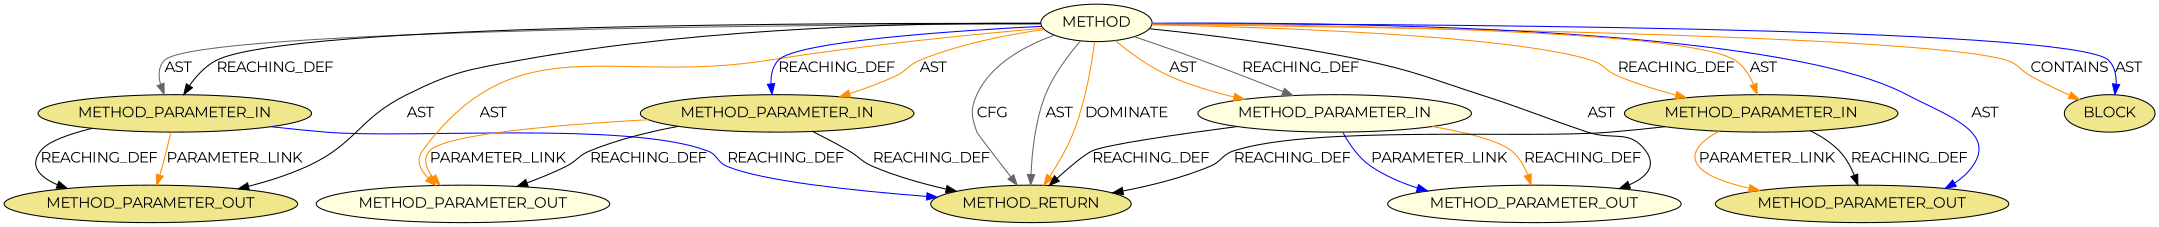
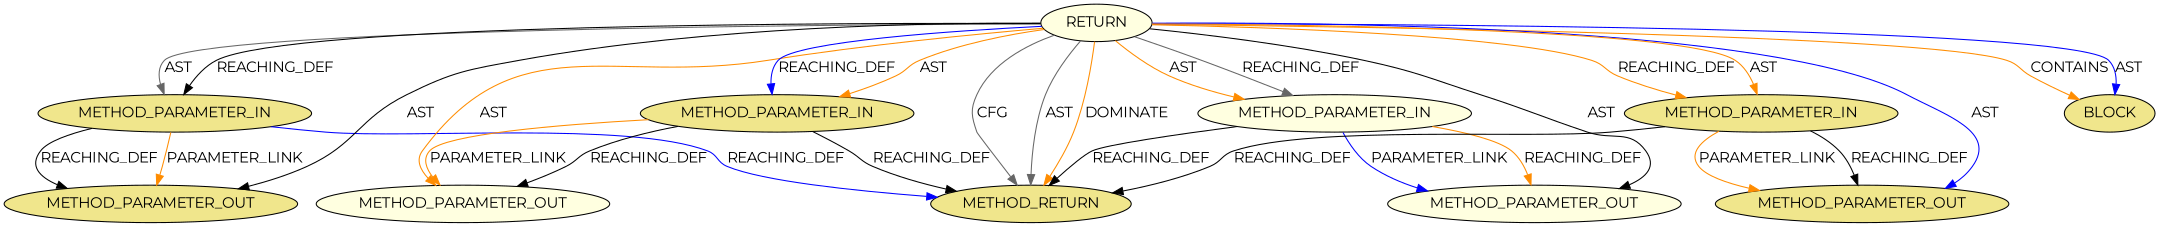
node "METHOD": label "METHOD" -> "RETURN"
